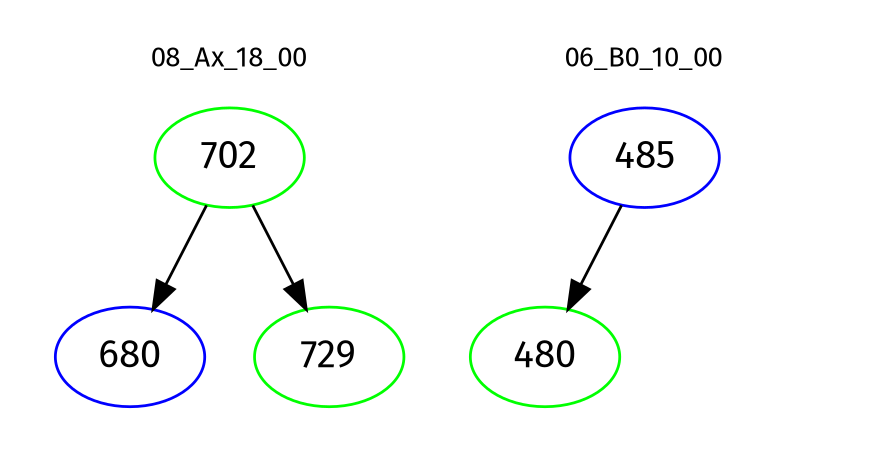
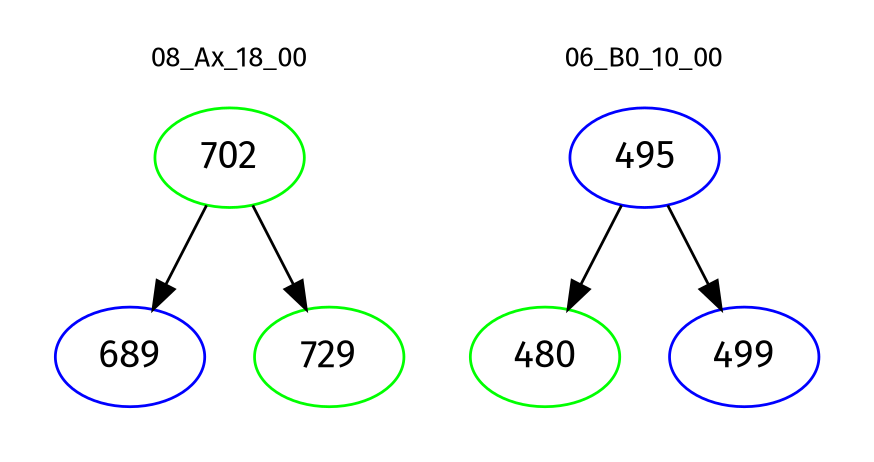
node "485": label "485" -> "495"
node "680": label "680" -> "689"
node "499": added
